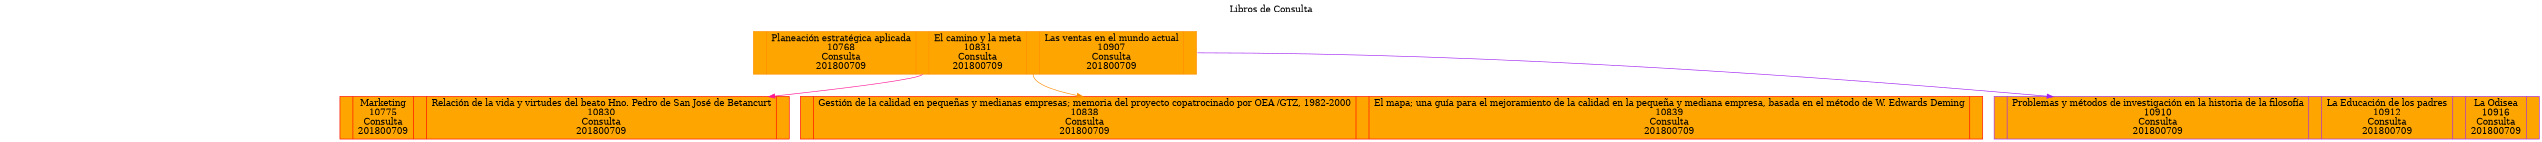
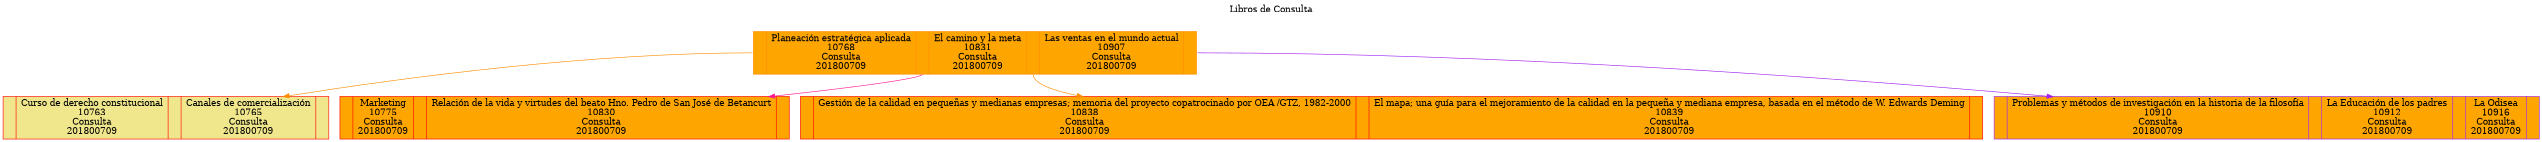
node "Curso de derecho constitucional": added
